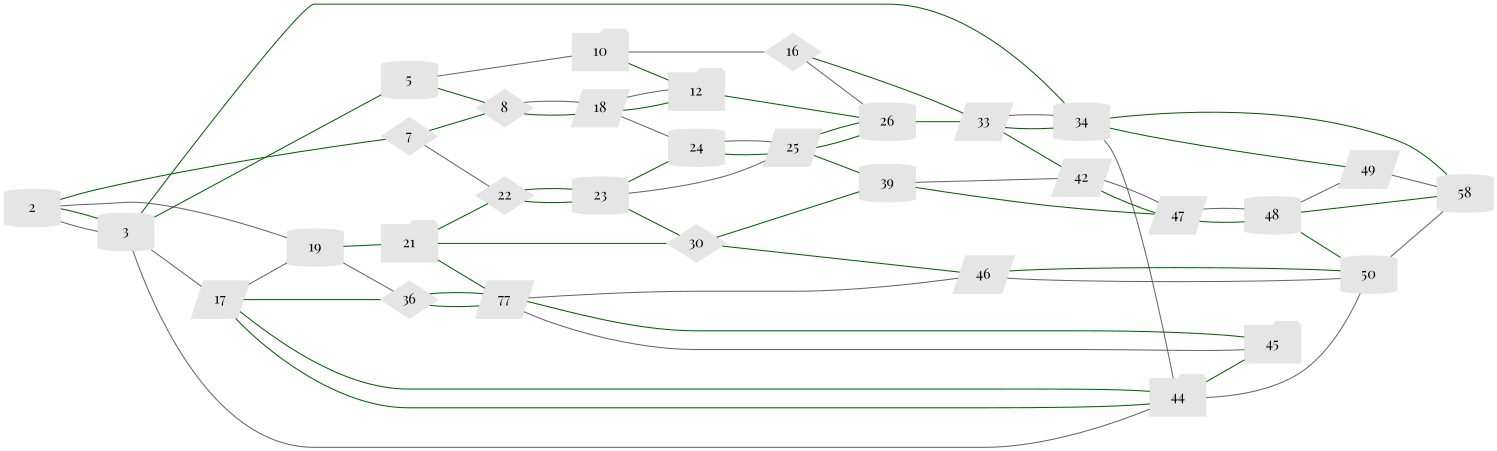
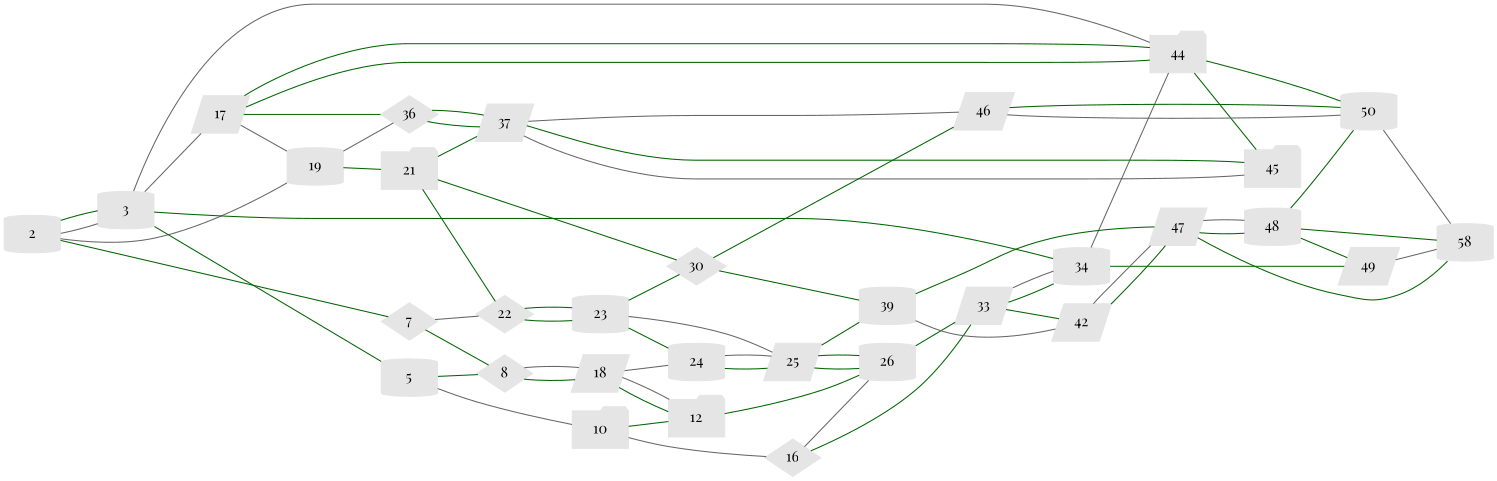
edge "34" -- "58": now "47" -- "58"
edge "49" -- "48": color gray40 -> darkgreen
node "77": label "77" -> "37"
edge "50" -- "44": color gray40 -> darkgreen
